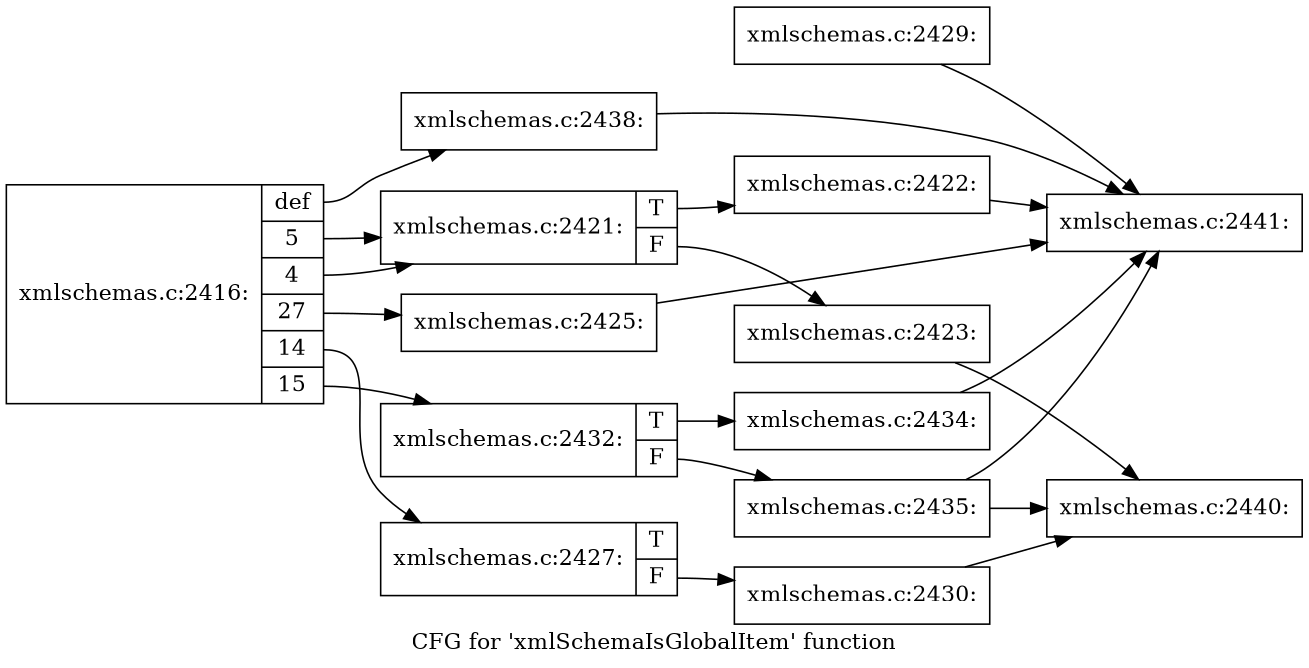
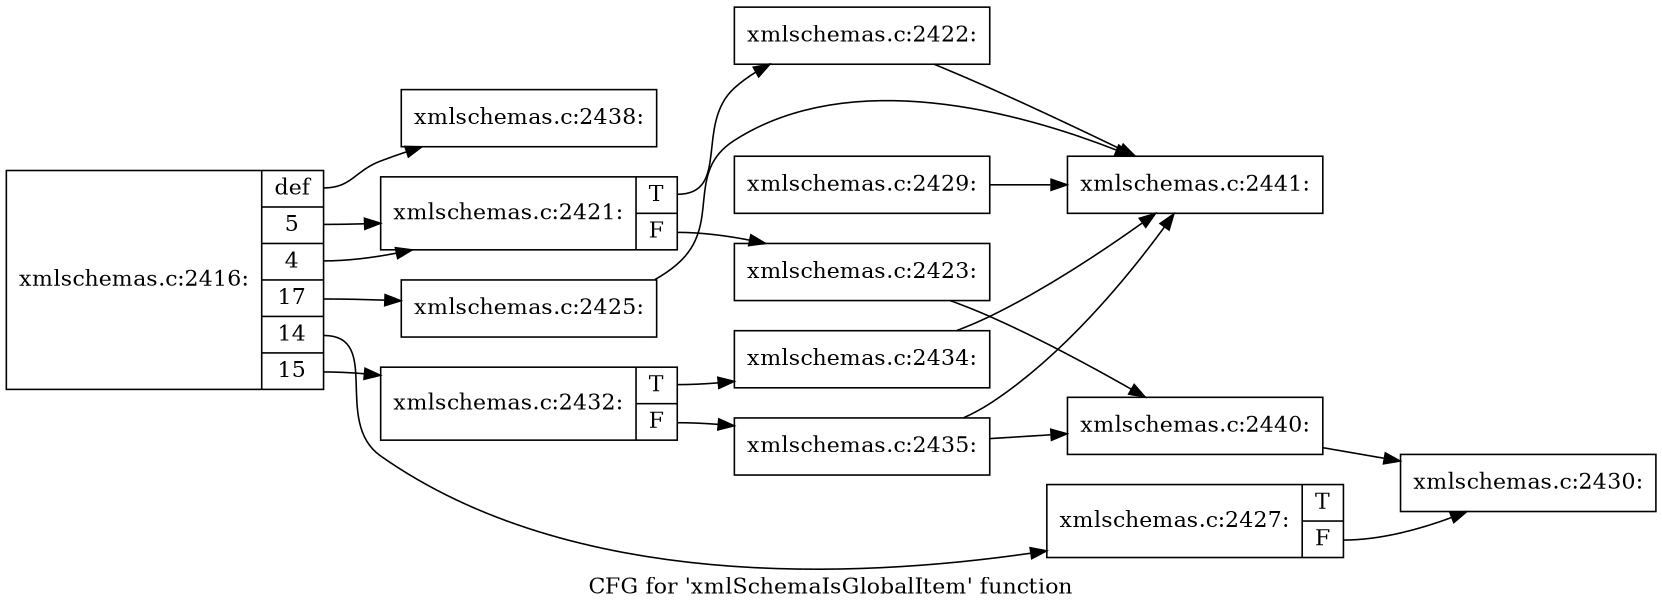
edge "xmlschemas.c:2438:" -> "xmlschemas.c:2441:": removed
node "xmlschemas.c:2416:": text "27" -> "17"
edge "xmlschemas.c:2430:" -> "xmlschemas.c:2440:": reversed
